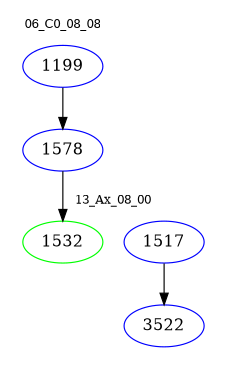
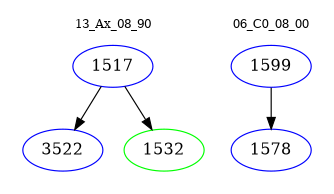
cluster "06_C0_08_08": label "06_C0_08_08" -> "06_C0_08_00"
node "1199": label "1199" -> "1599"
edge "1578" -> "1532": now "1517" -> "1532"
cluster "13_Ax_08_00": label "13_Ax_08_00" -> "13_Ax_08_90"
